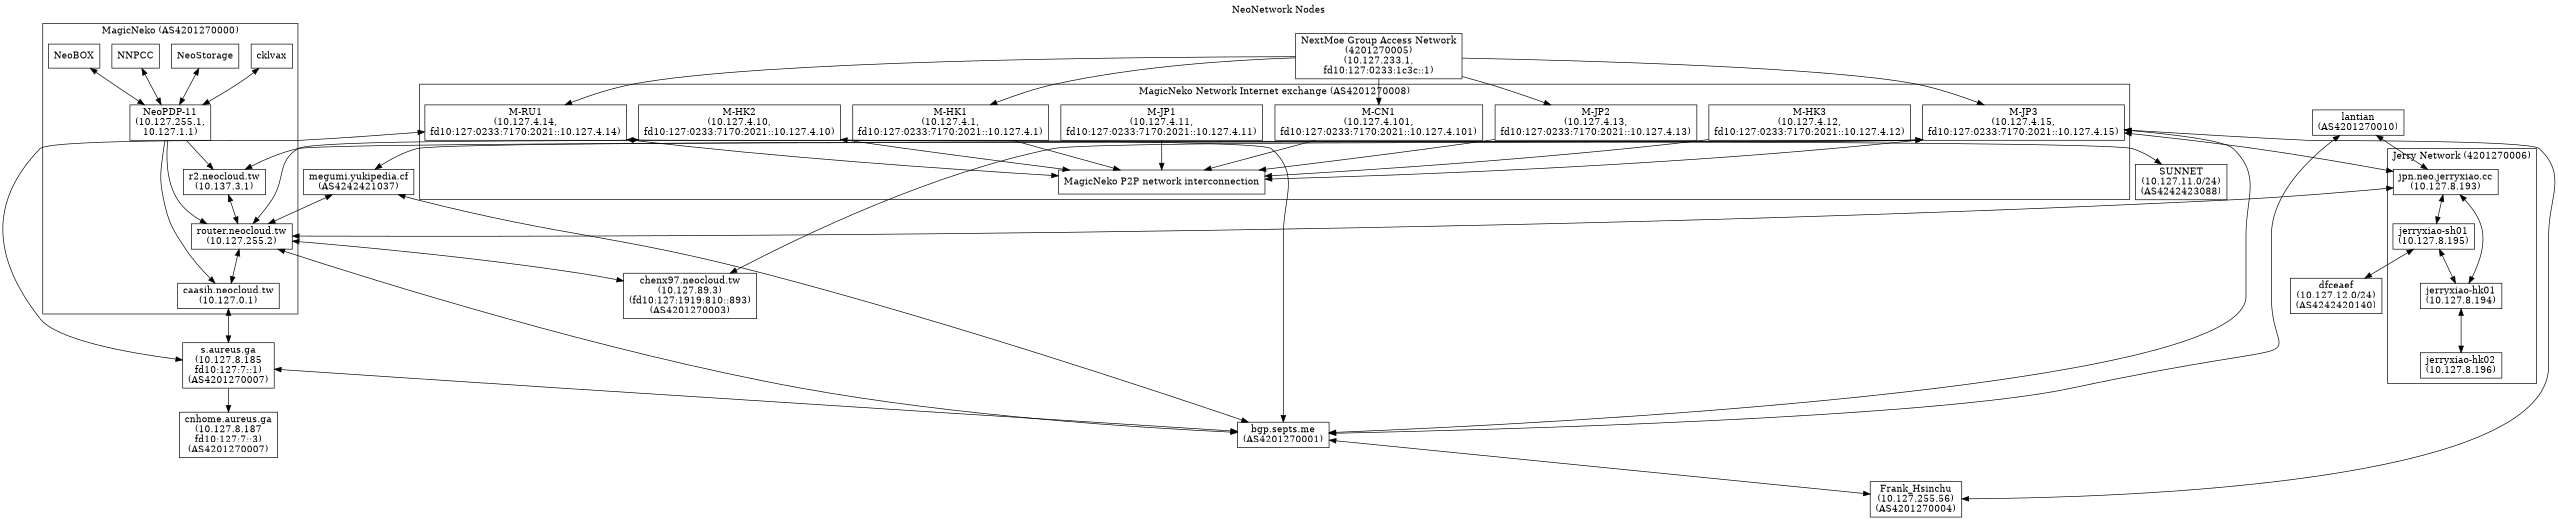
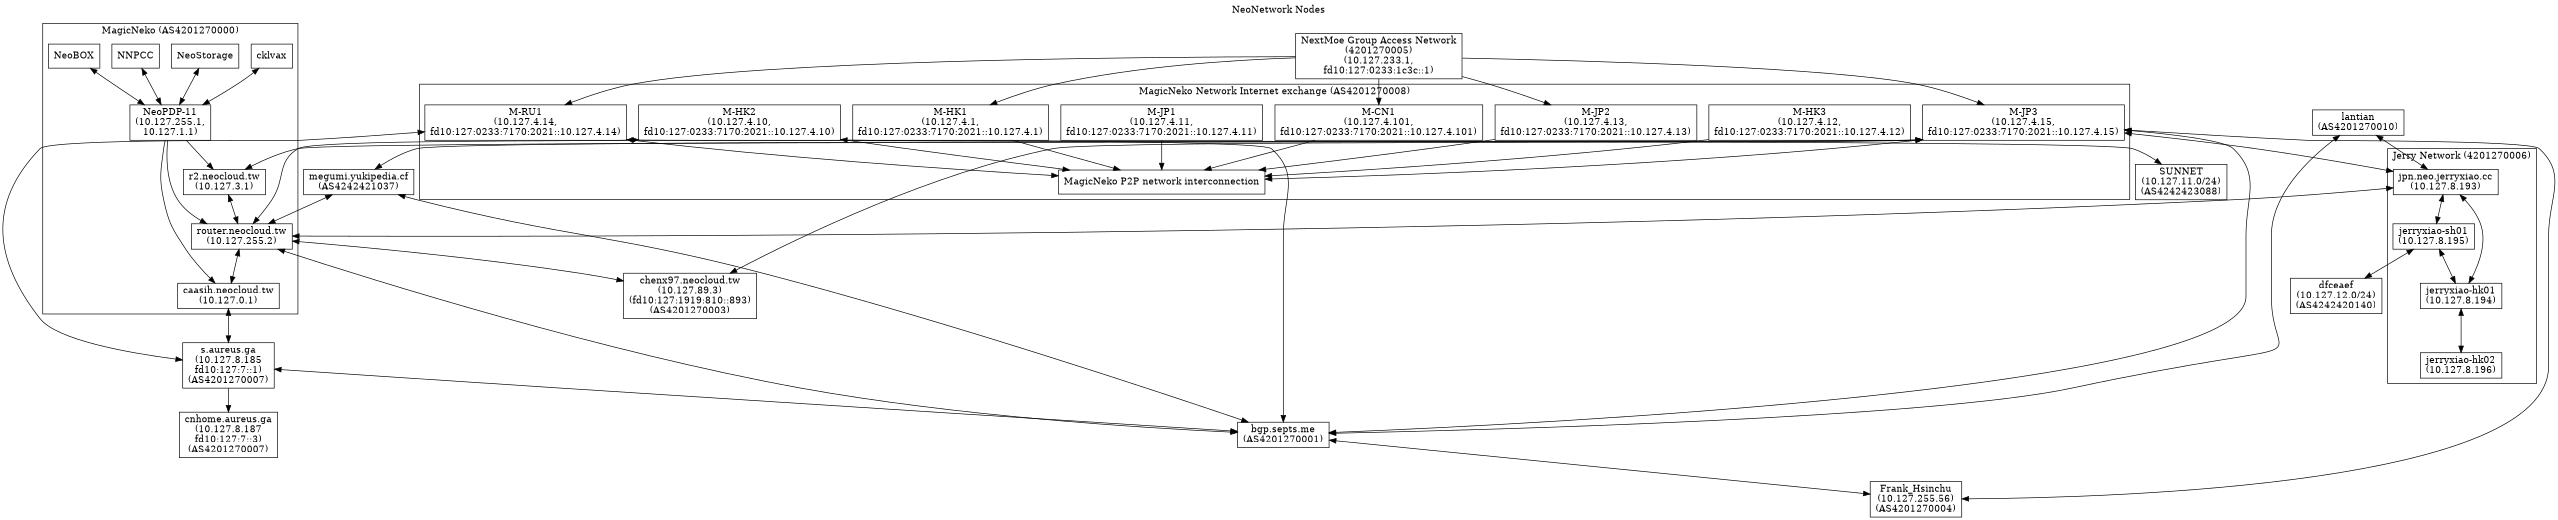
node "r2.neocloud.tw (10.137.3.1)": label "r2.neocloud.tw (10.137.3.1)" -> "r2.neocloud.tw (10.127.3.1)"
